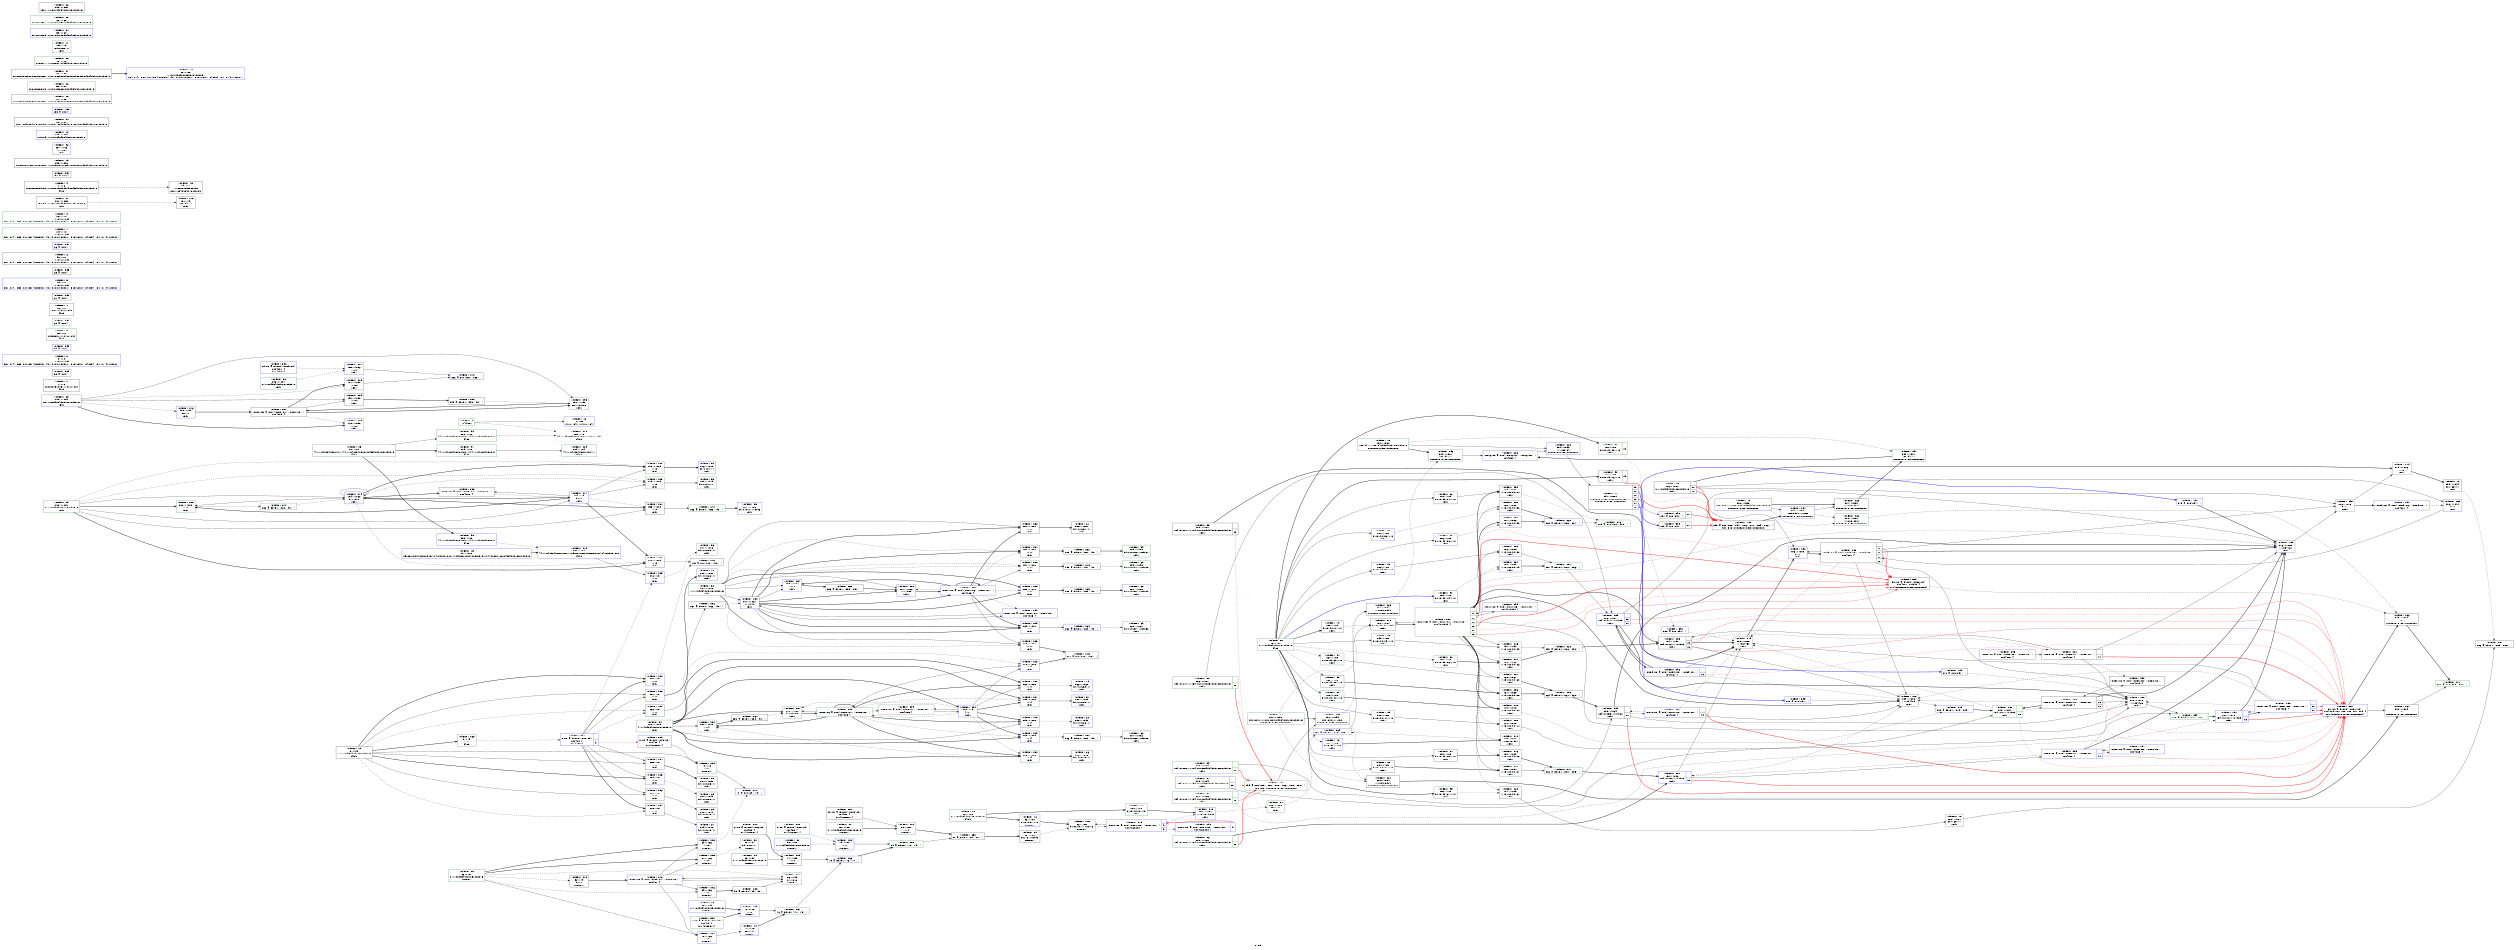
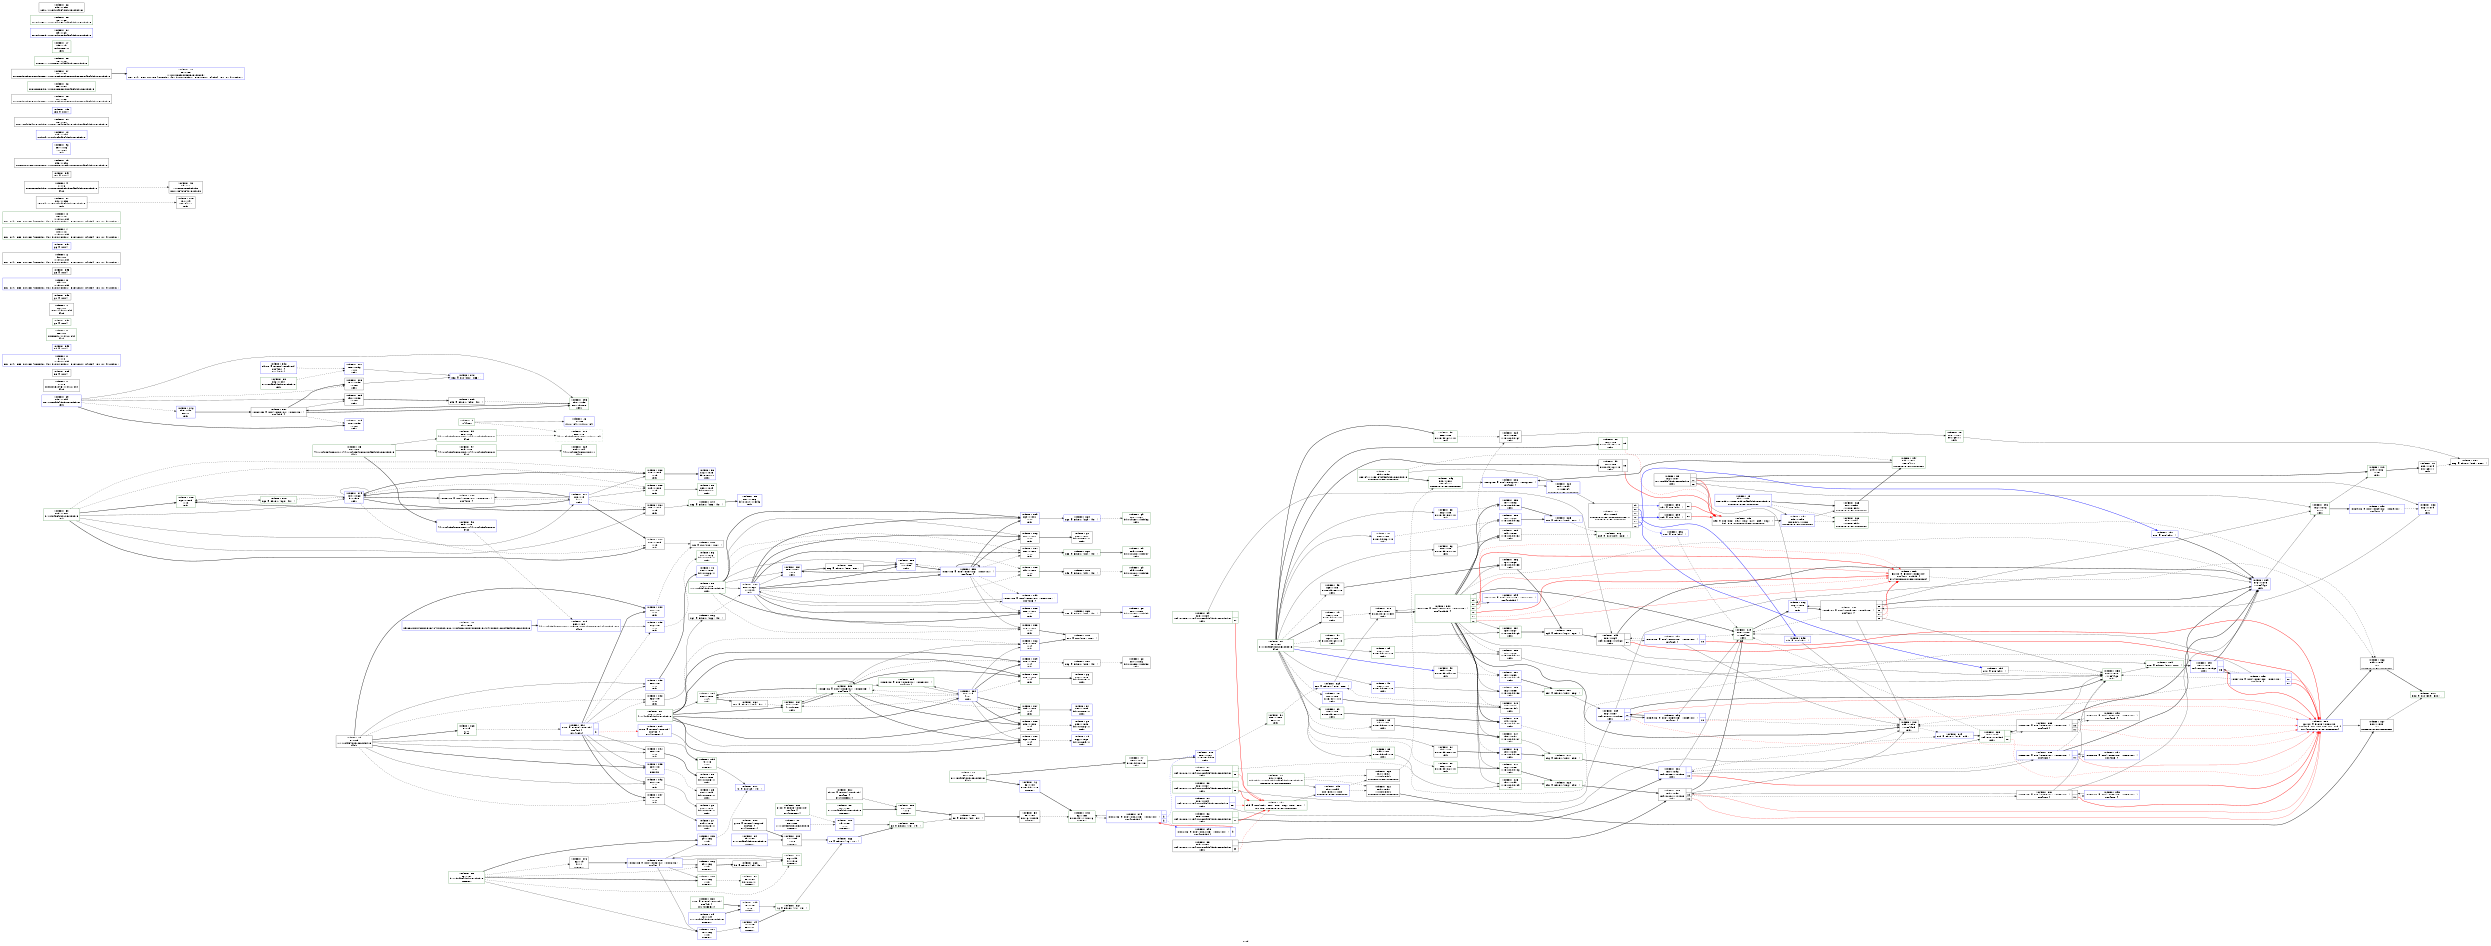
edge "NodeID: 284" -> "NodeID: 292": now "NodeID: 284" -> "NodeID: 293"
edge "NodeID: 131" -> "NodeID: 130": now "NodeID: 180" -> "NodeID: 130"
node "NodeID: 105": text "main" -> "atexit"
